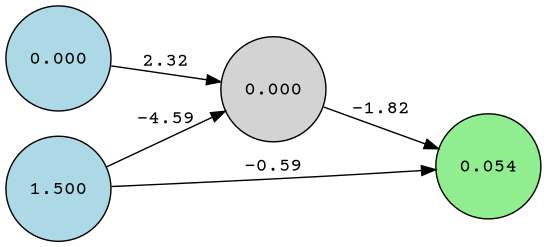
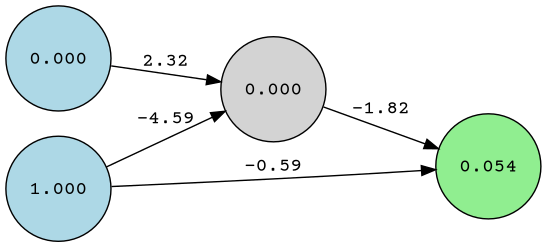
node "1.500": label "1.500" -> "1.000"
